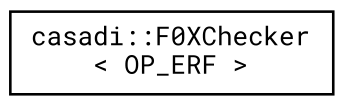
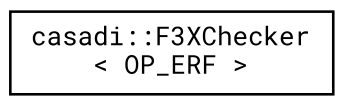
node "casadi::F0XChecker < OP_ERF >": label "casadi::F0XChecker < OP_ERF >" -> "casadi::F3XChecker < OP_ERF >"
